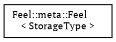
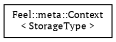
node "Feel::meta::Feel < StorageType >": label "Feel::meta::Feel < StorageType >" -> "Feel::meta::Context < StorageType >"
